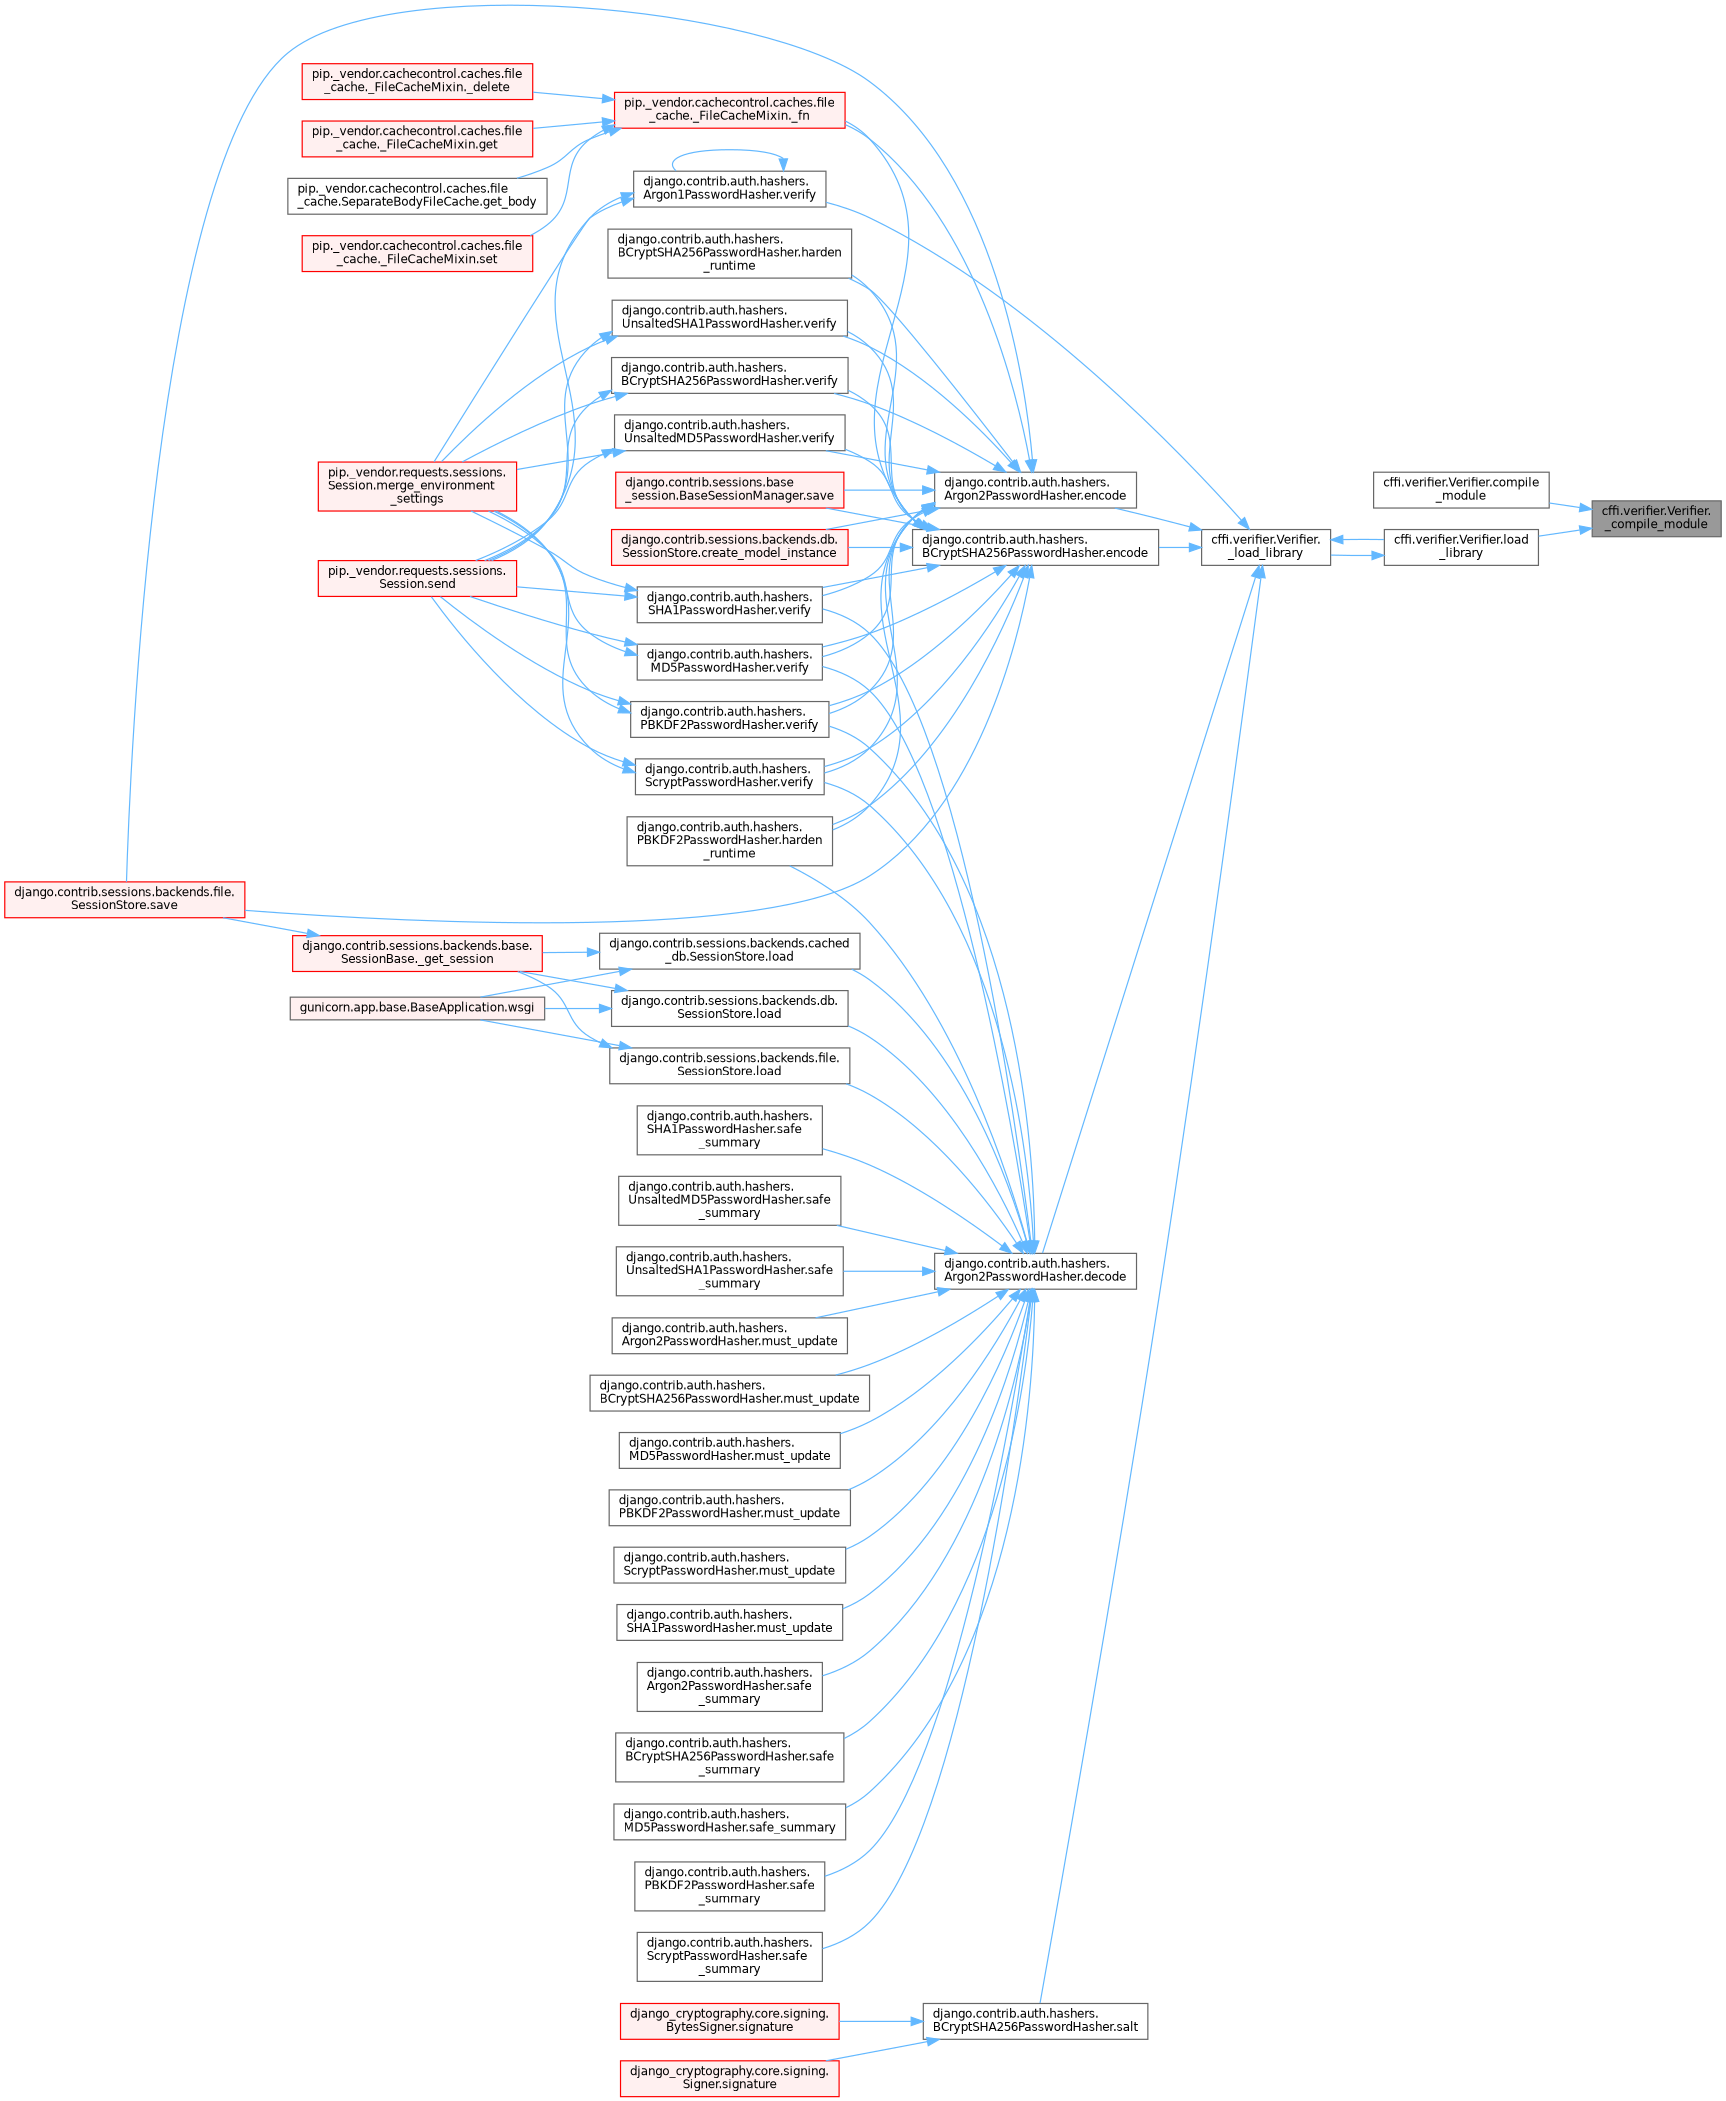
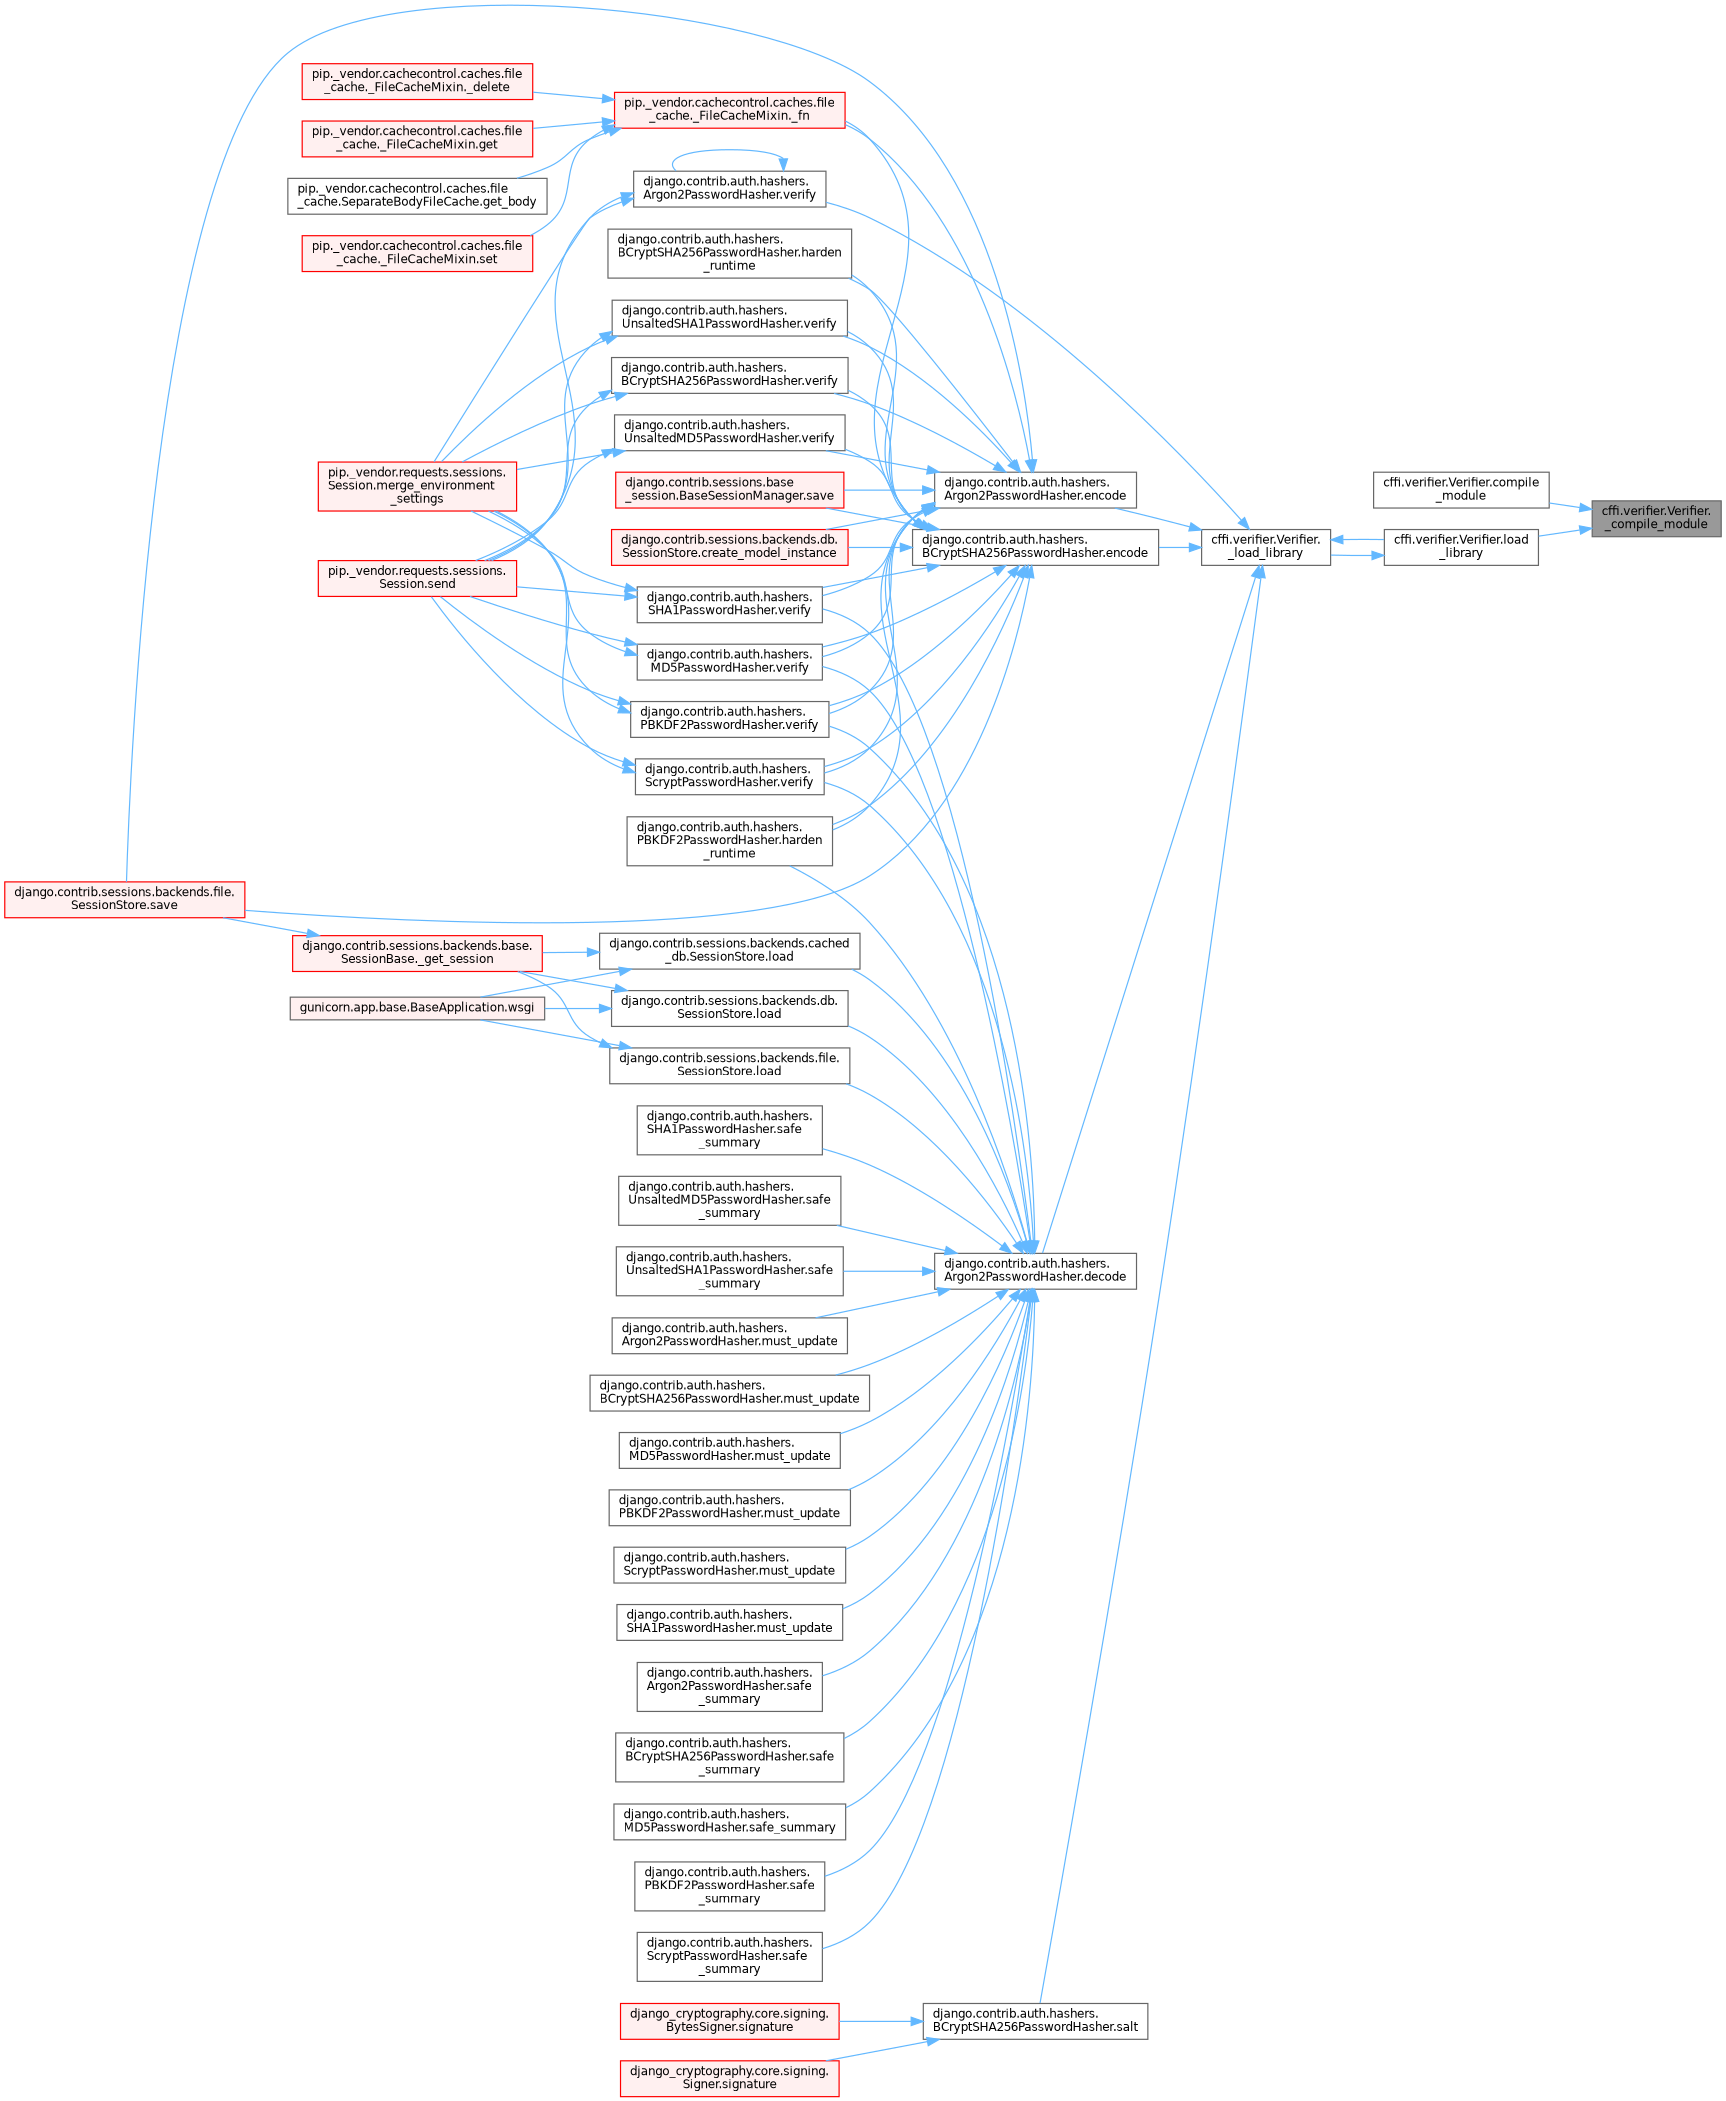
node "django.contrib.auth.hashers. Argon1PasswordHasher.verify": label "django.contrib.auth.hashers. Argon1PasswordHasher.verify" -> "django.contrib.auth.hashers. Argon2PasswordHasher.verify"
